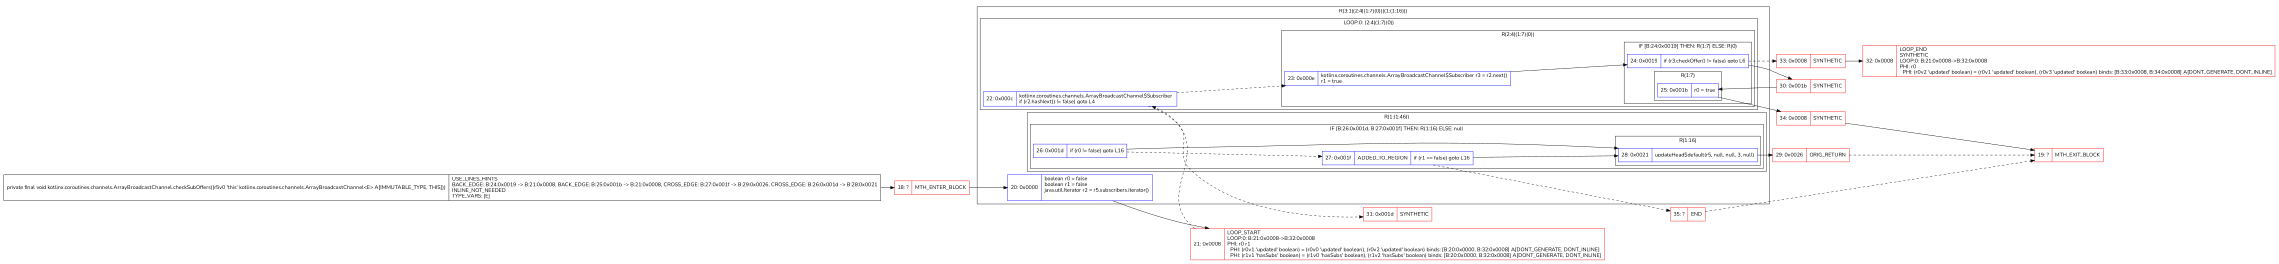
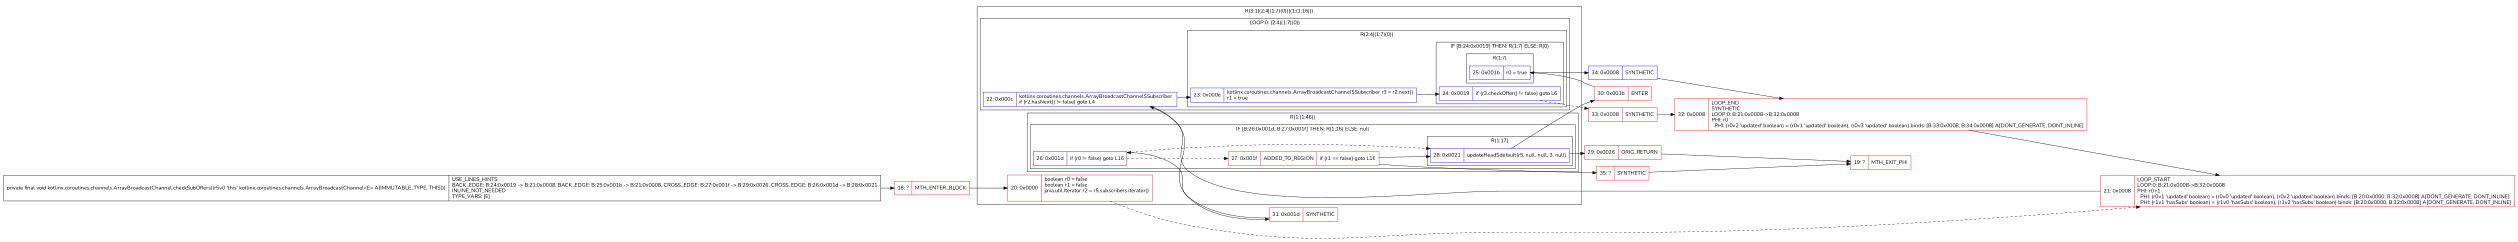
edge "24: 0x0019" -> "30: 0x001b": now "28: 0x0021" -> "30: 0x001b"
node "30: 0x001b": text "SYNTHETIC" -> "ENTER"
edge "22: 0x000c" -> "23: 0x000e": style dashed -> solid
node "34: 0x0008": color red -> blue
edge "34: 0x0008" -> "19: ?": now "34: 0x0008" -> "32: 0x0008"
cluster "R(1:16)": label "R(1:16)" -> "R(1:17)"
edge "26: 0x001d" -> "28: 0x0021": style solid -> dashed
edge "32: 0x0008" -> "21: 0x0008": added
edge "29: 0x0026" -> "19: ?": style dashed -> solid
node "19: ?": text "MTH_EXIT_BLOCK" -> "MTH_EXIT_PHI"
edge "21: 0x0008" -> "22: 0x000c": style dashed -> solid
node "27: 0x001f": color blue -> red
edge "31: 0x001d" -> "26: 0x001d": added
edge "35: ?" -> "19: ?": style dashed -> solid
node "20: 0x0000": color blue -> red
edge "27: 0x001f" -> "35: ?": style dashed -> solid
edge "22: 0x000c" -> "31: 0x001d": style dashed -> solid
node "35: ?": text "END" -> "SYNTHETIC"
edge "20: 0x0000" -> "21: 0x0008": style solid -> dashed
